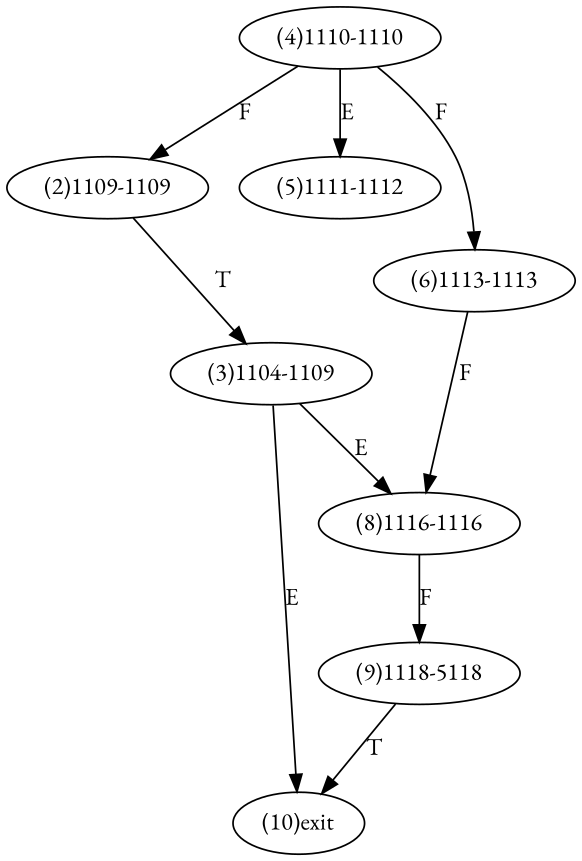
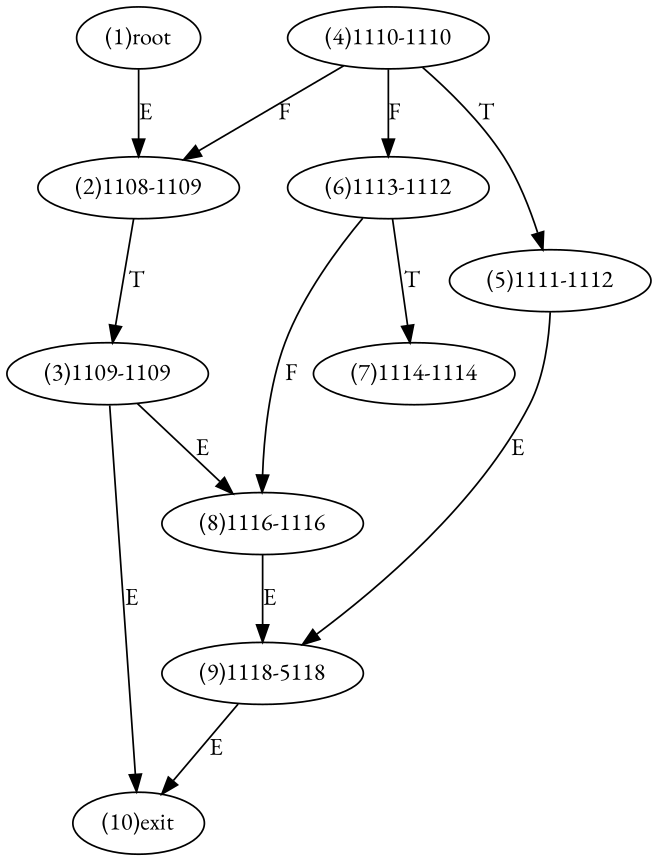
node "(1)root": added
edge "(4)1110-1110" -> "(5)1111-1112": label "E" -> "T"
node "(2)1109-1109": label "(2)1109-1109" -> "(2)1108-1109"
node "(6)1113-1113": label "(6)1113-1113" -> "(6)1113-1112"
node "(3)1104-1109": label "(3)1104-1109" -> "(3)1109-1109"
node "(7)1114-1114": added
edge "(5)1111-1112" -> "(9)1118-5118": added, label "E"
edge "(8)1116-1116" -> "(9)1118-5118": label "F" -> "E"
edge "(9)1118-5118" -> "(10)exit": label "T" -> "E"
